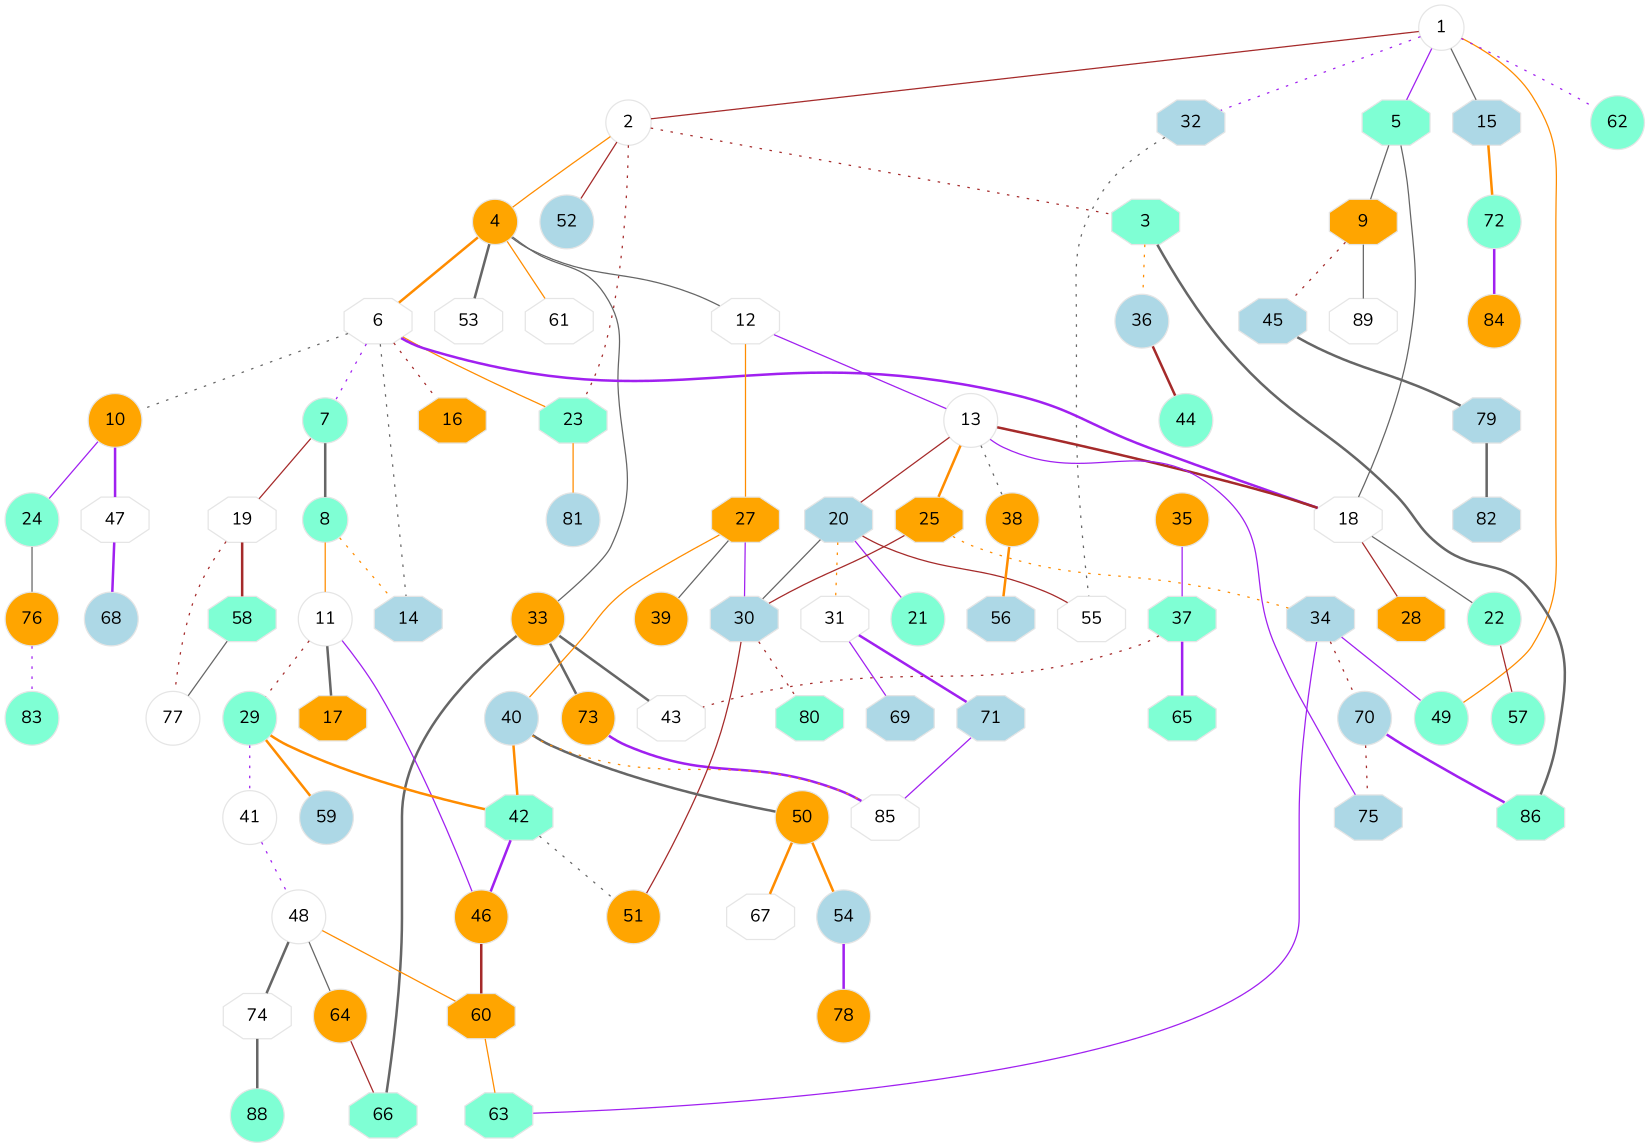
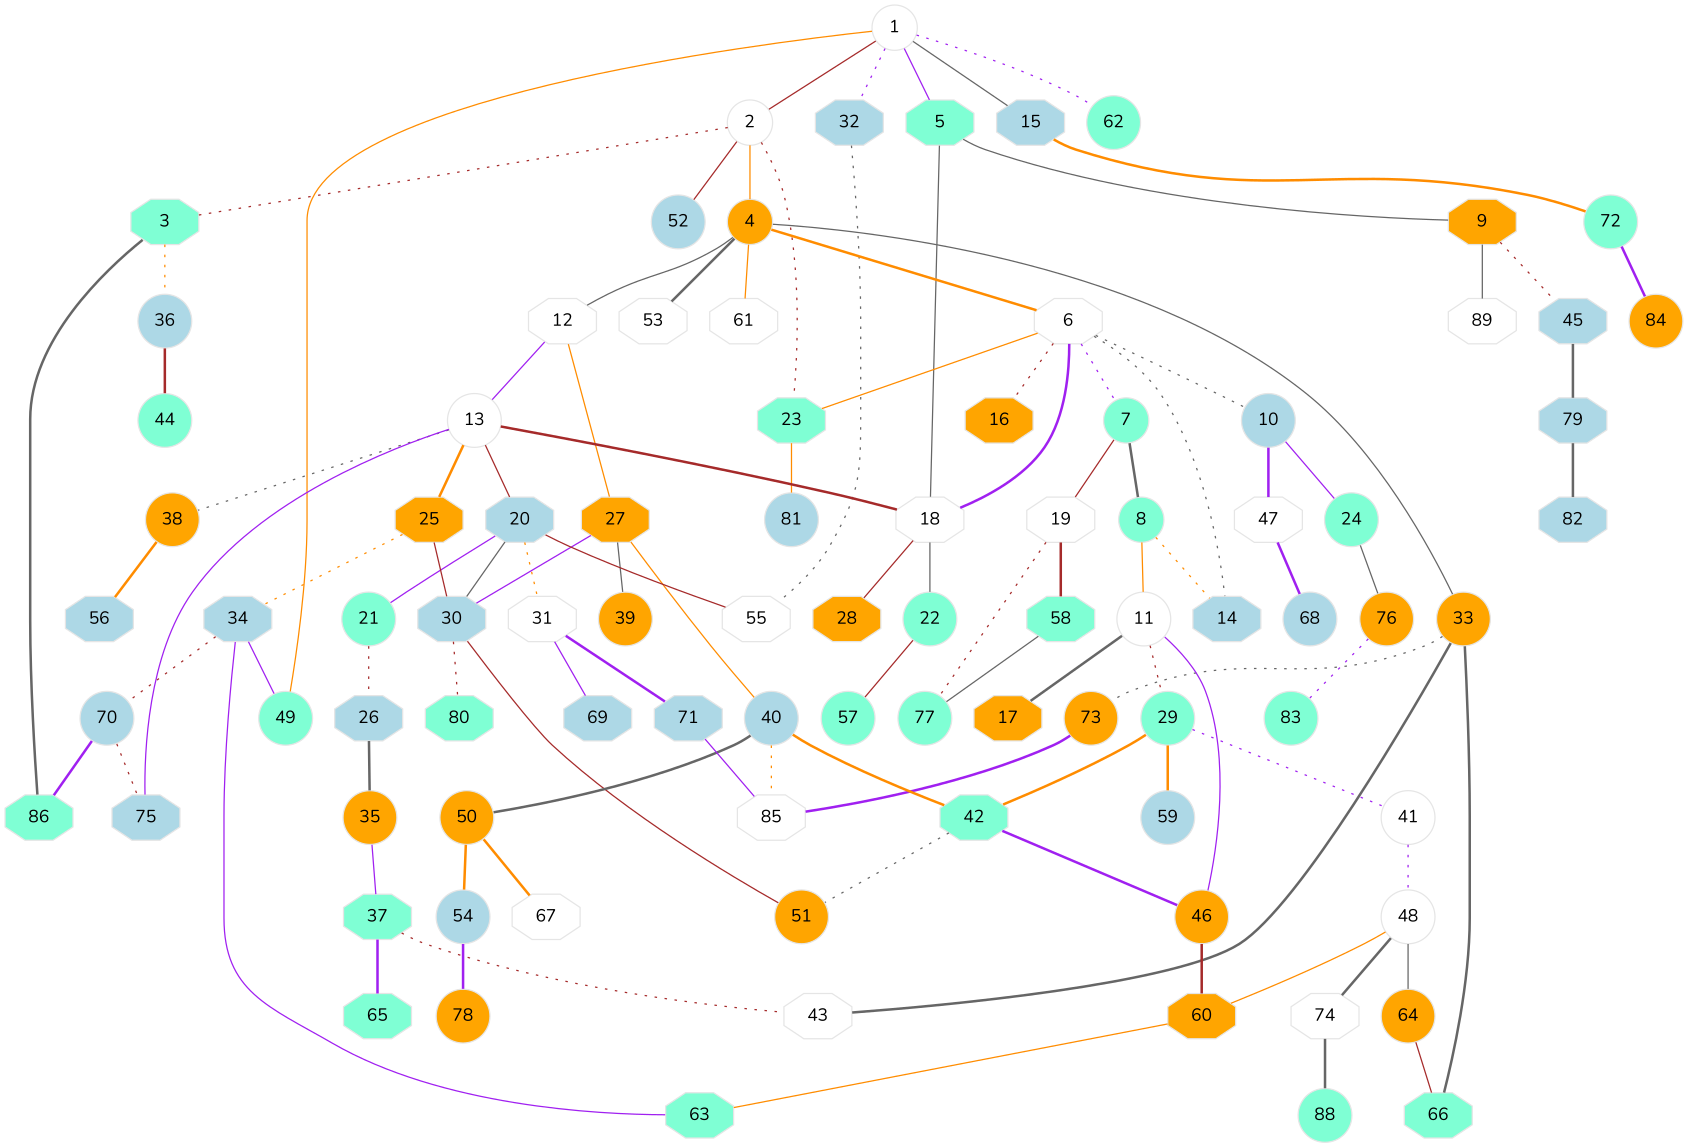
node "10": fillcolor orange -> lightblue
edge "33" -- "73": style bold -> dotted
node "77": fillcolor white -> aquamarine
node "26": added
